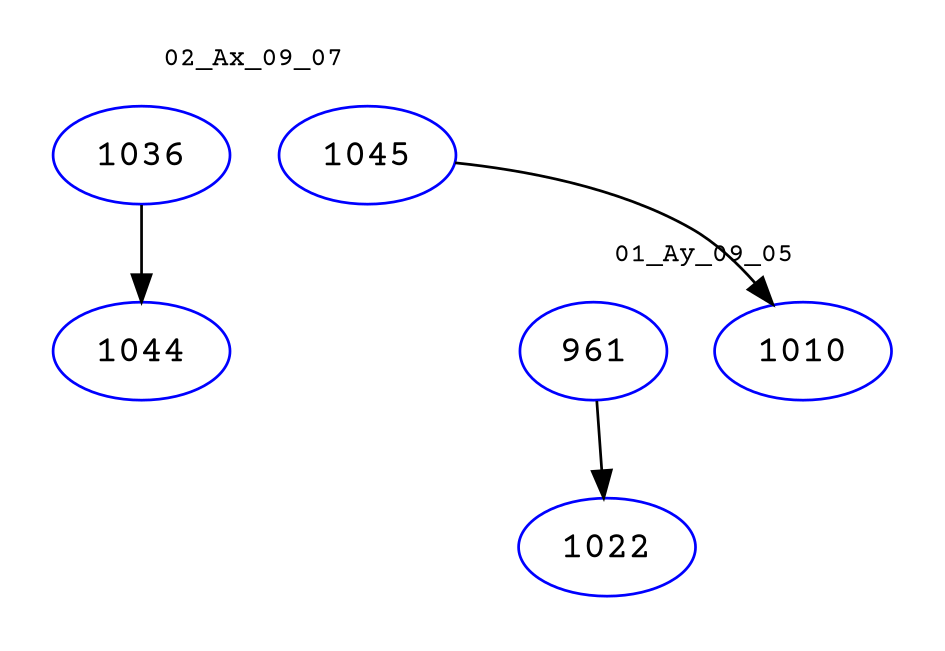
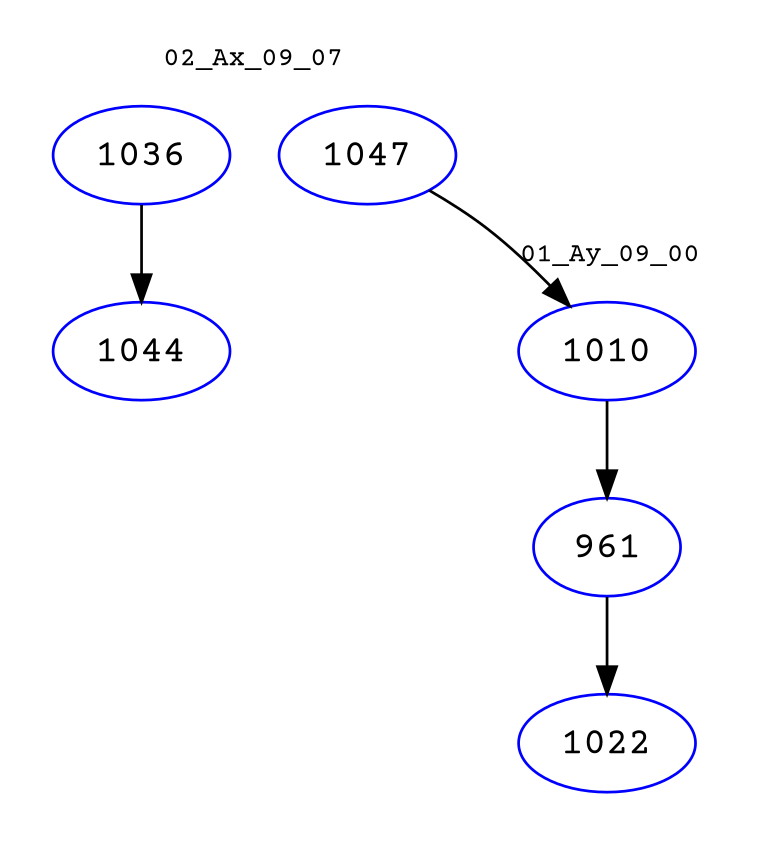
node "1045": label "1045" -> "1047"
cluster "01_Ay_09_05": label "01_Ay_09_05" -> "01_Ay_09_00"
edge "1010" -> "961": added
